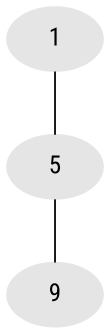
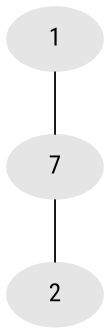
node "5": label "5" -> "7"
node "9": label "9" -> "2"
